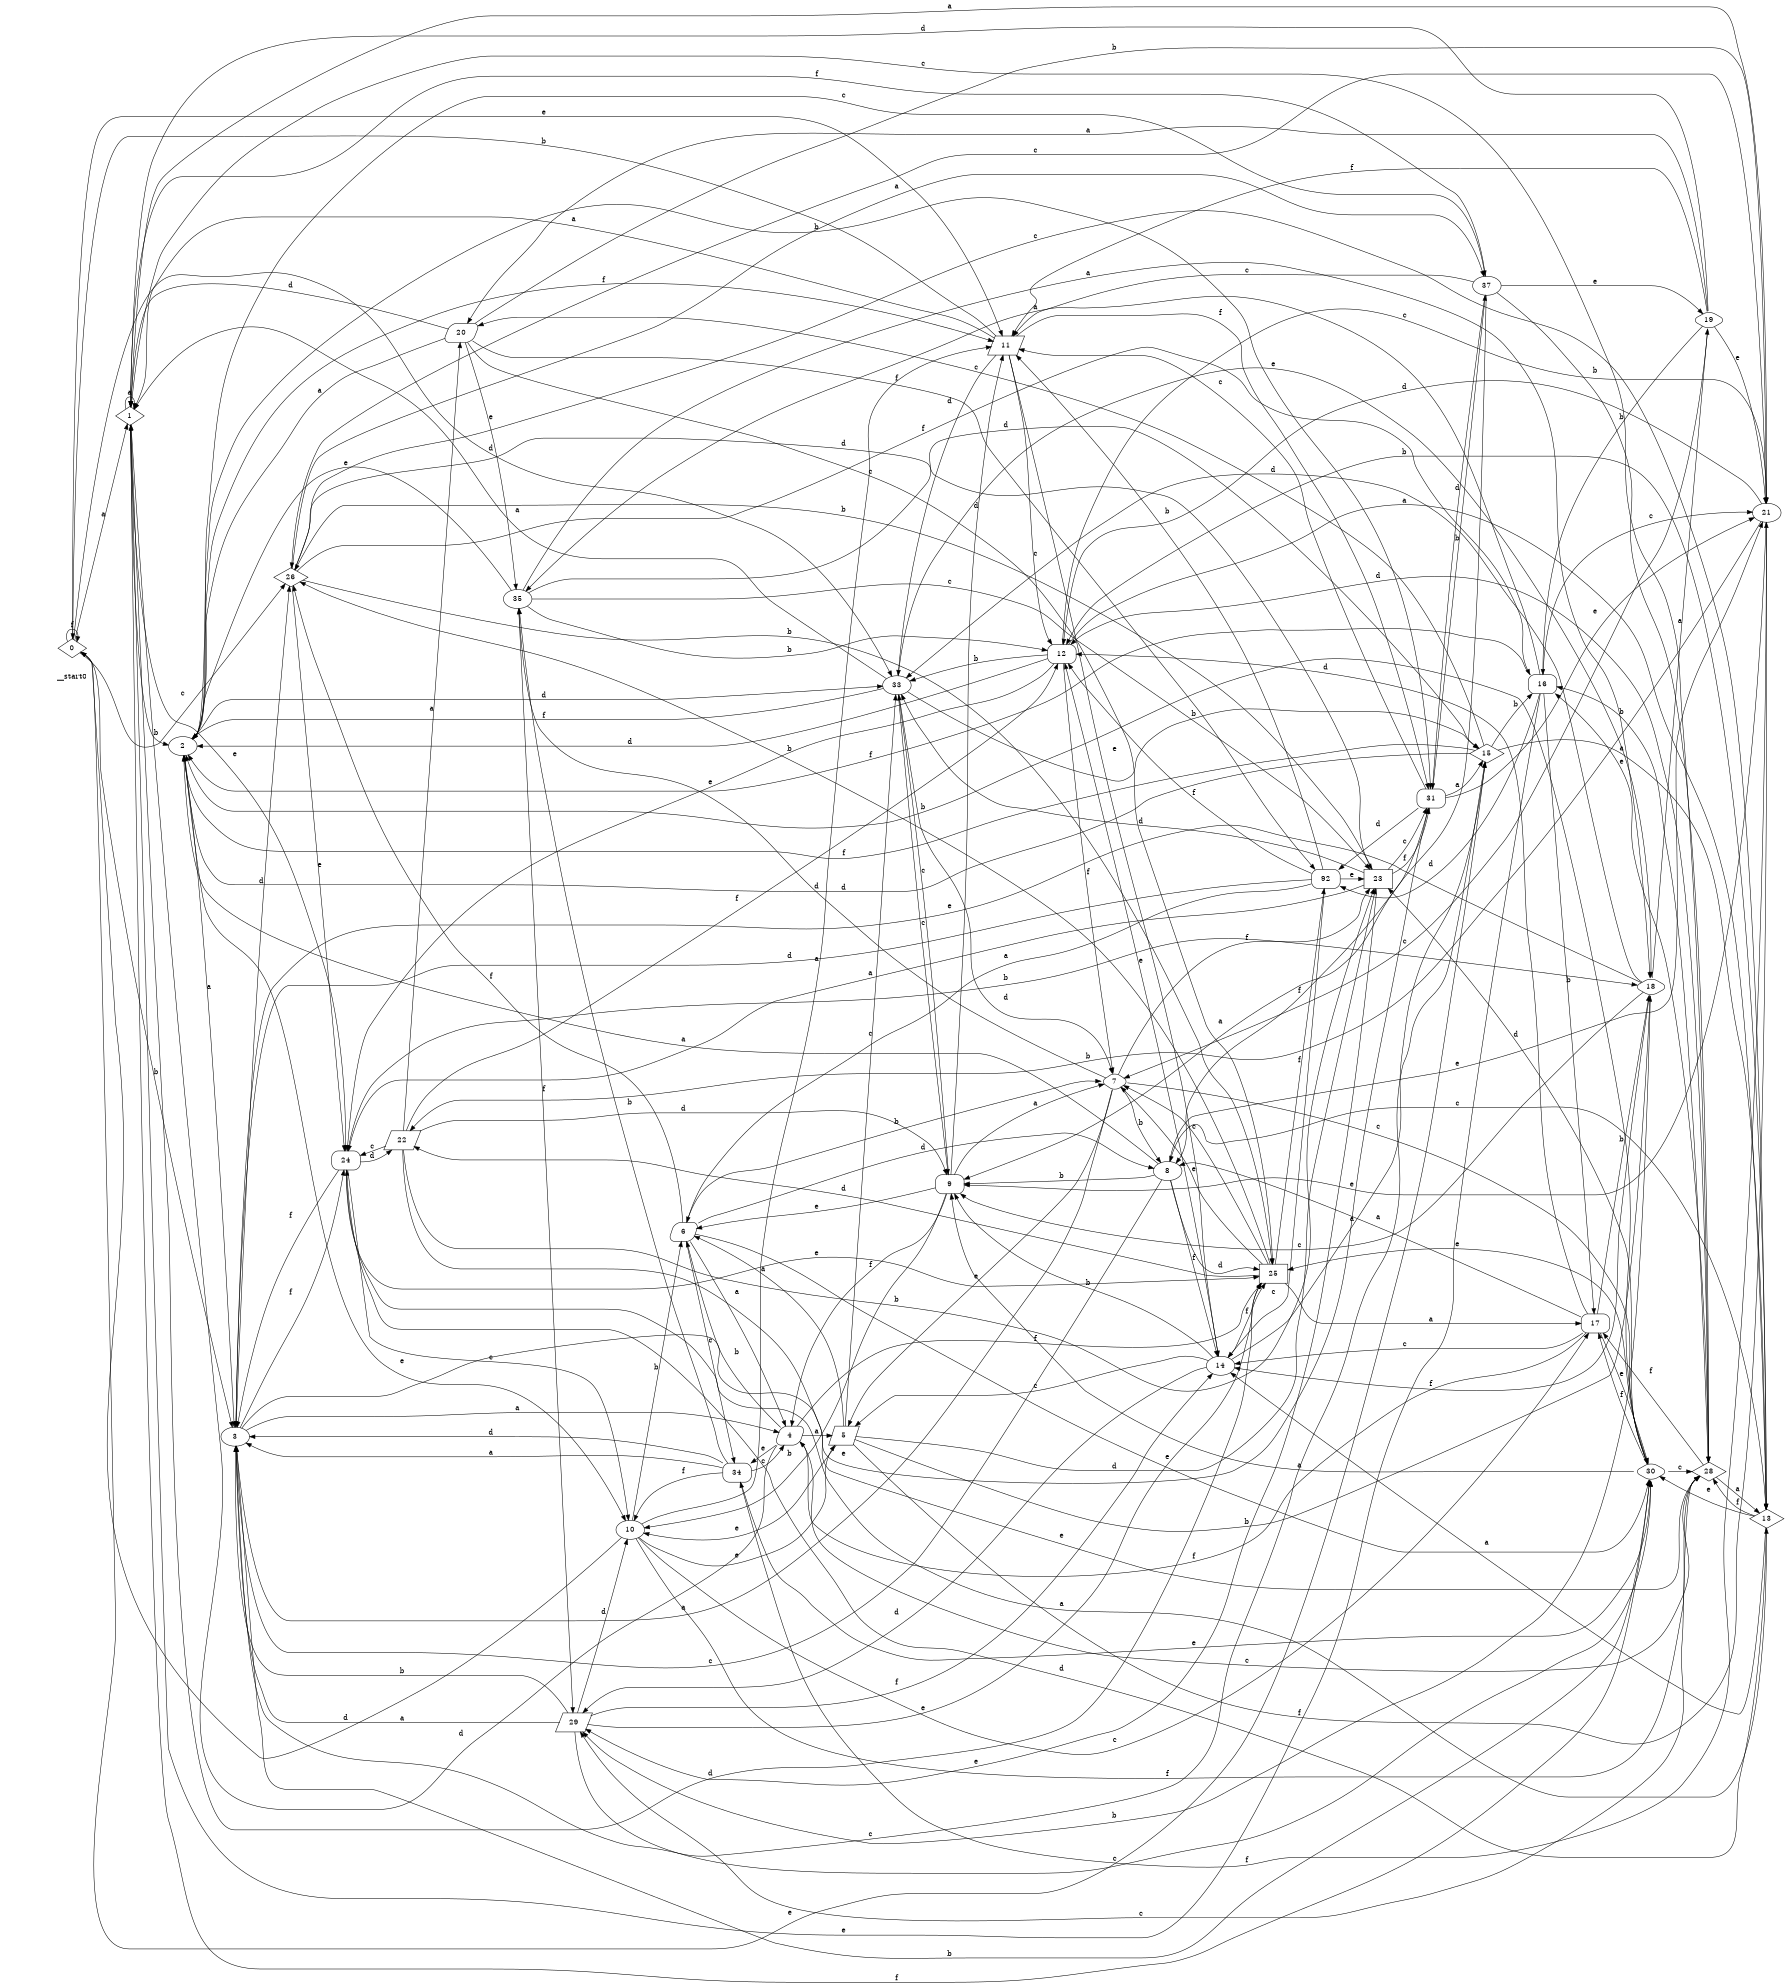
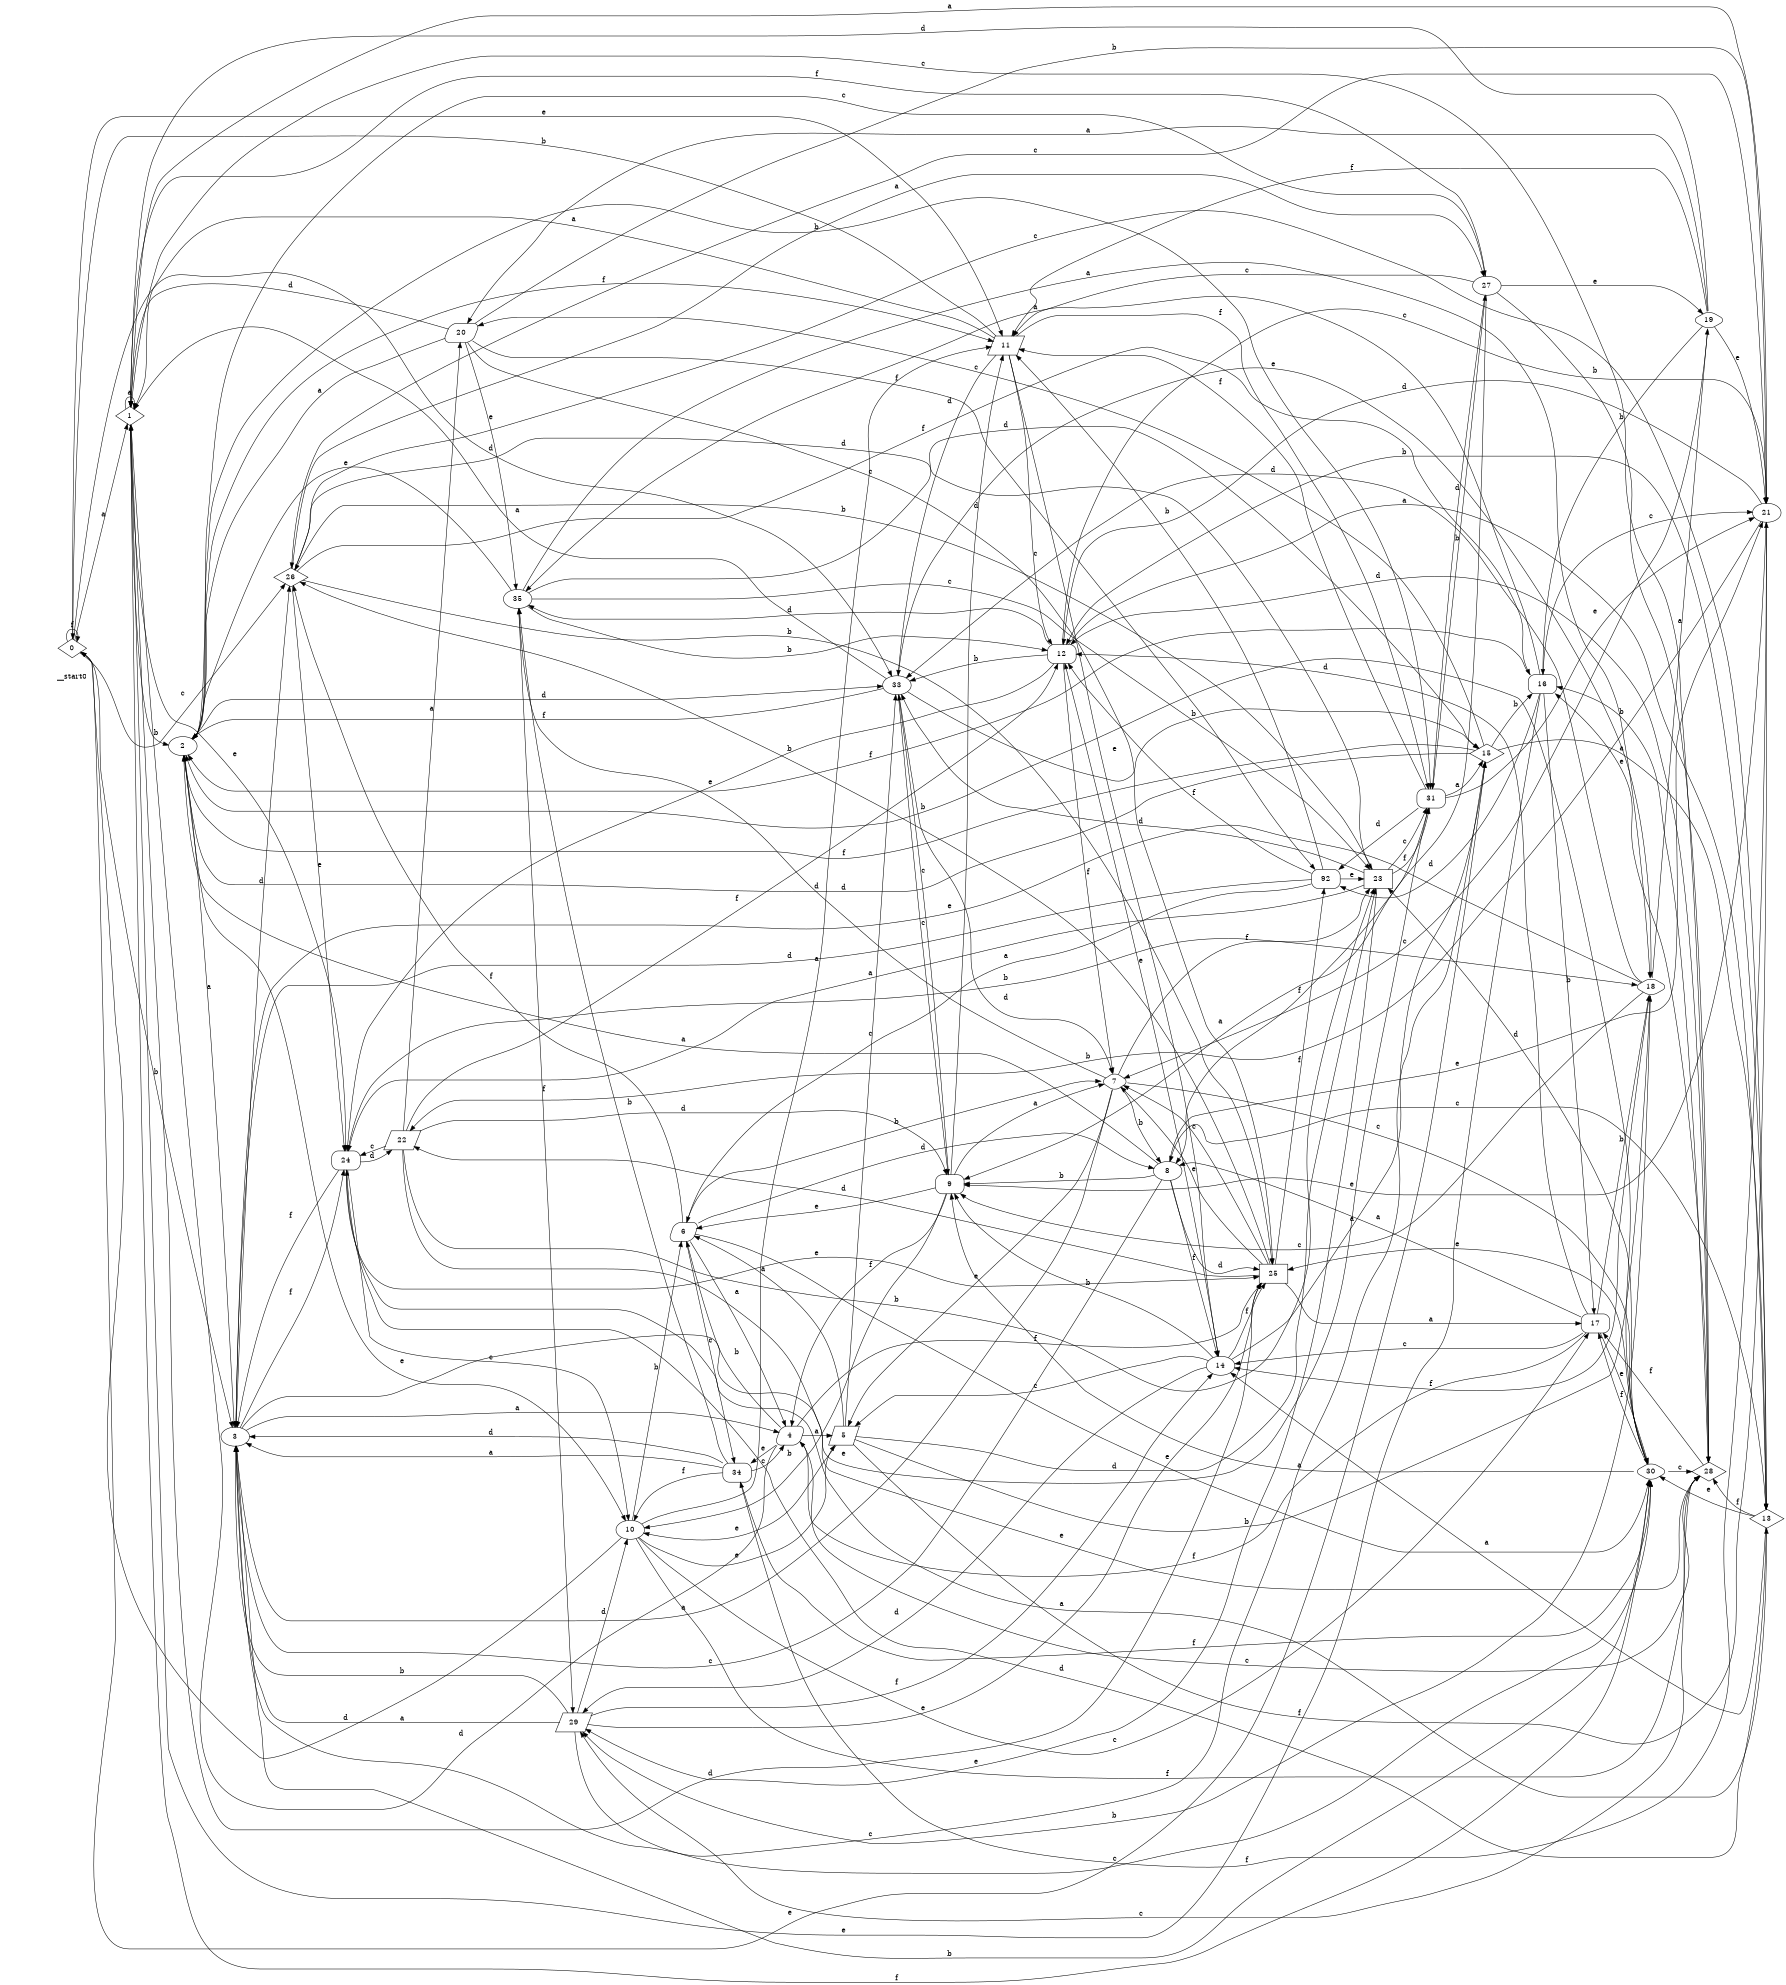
node "37": label "37" -> "27"
edge "31" -> "11": label "c" -> "f"
edge "12" -> "2": now "12" -> "35"
edge "92" -> "14": removed, label "c"
edge "28" -> "13": removed, label "a"
edge "34" -> "30": label "e" -> "f"
